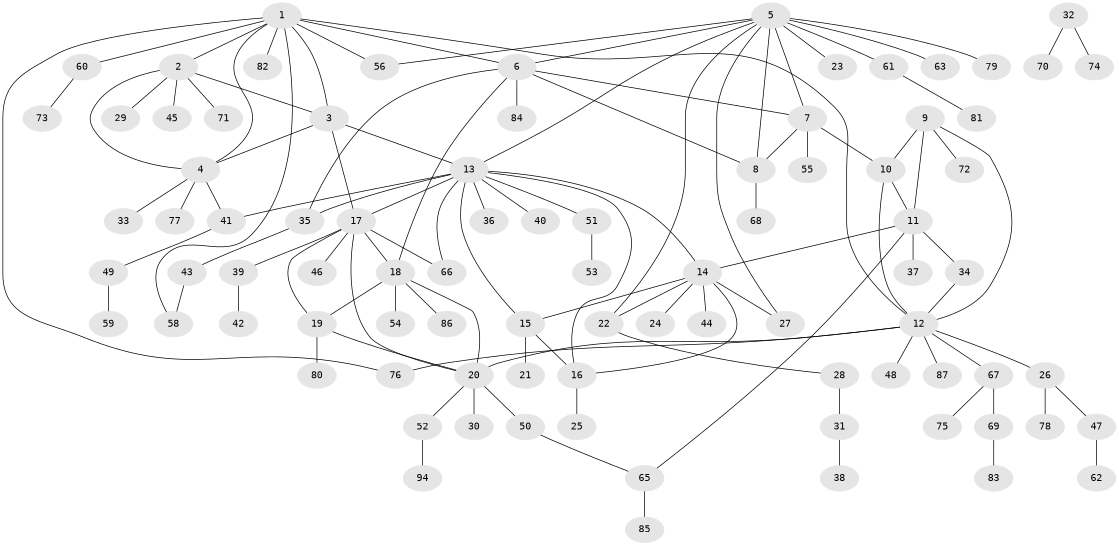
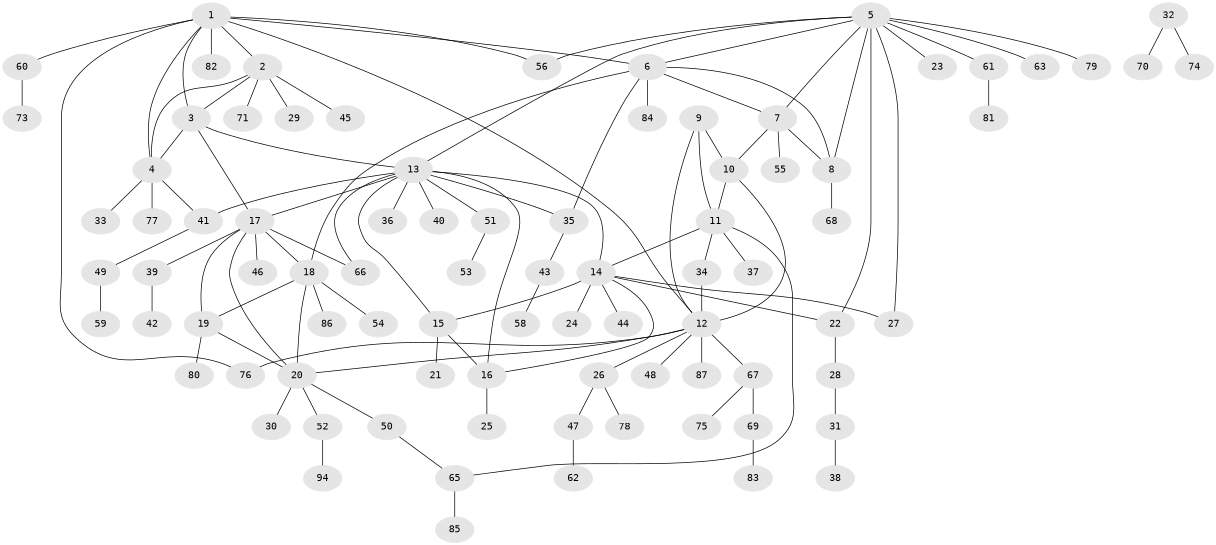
node "72": removed
edge "1" -- "58": removed
